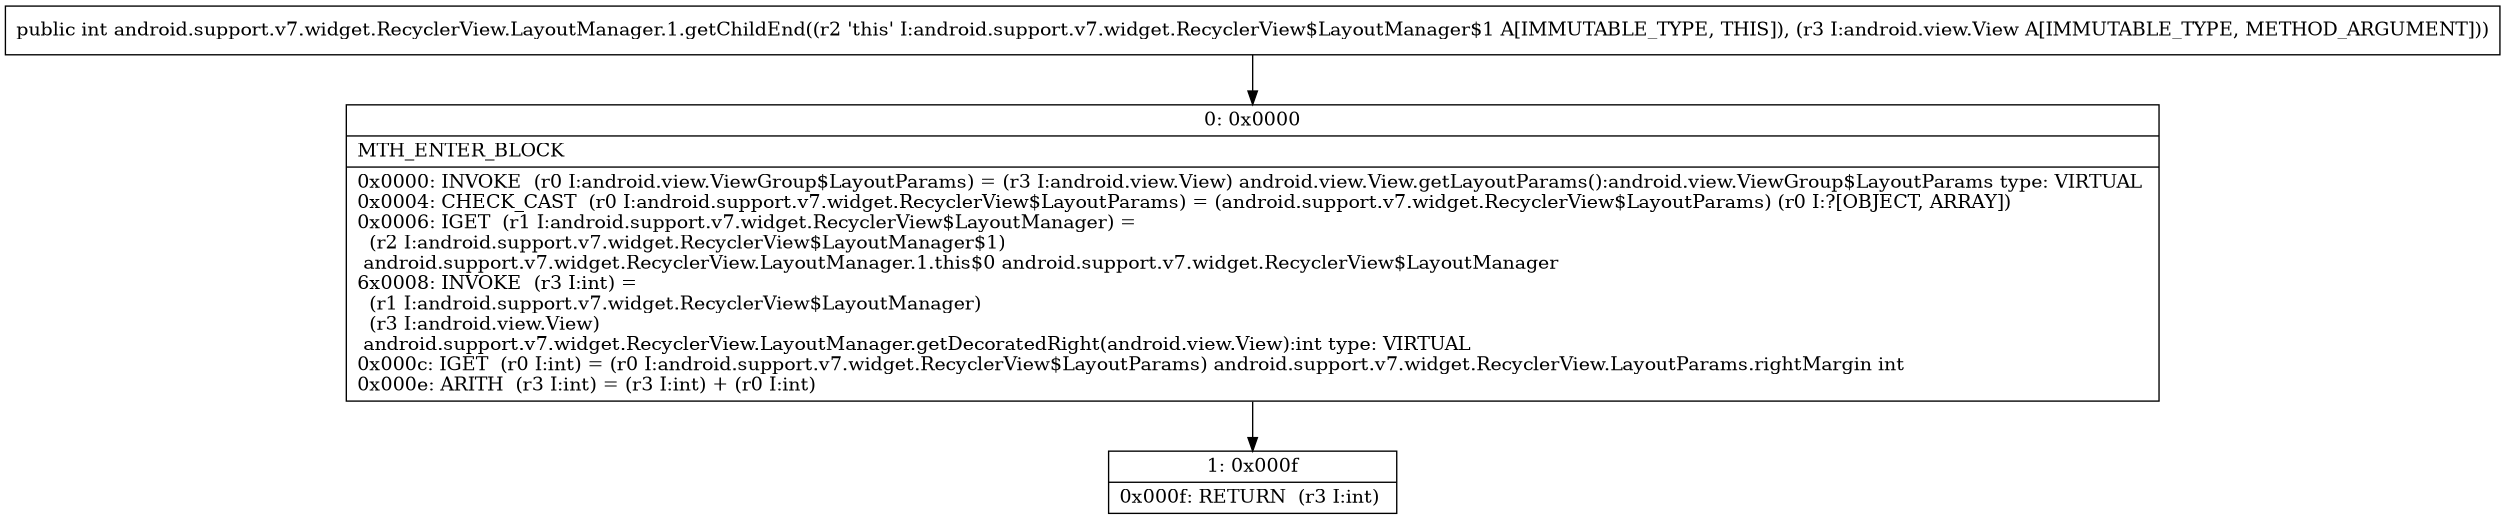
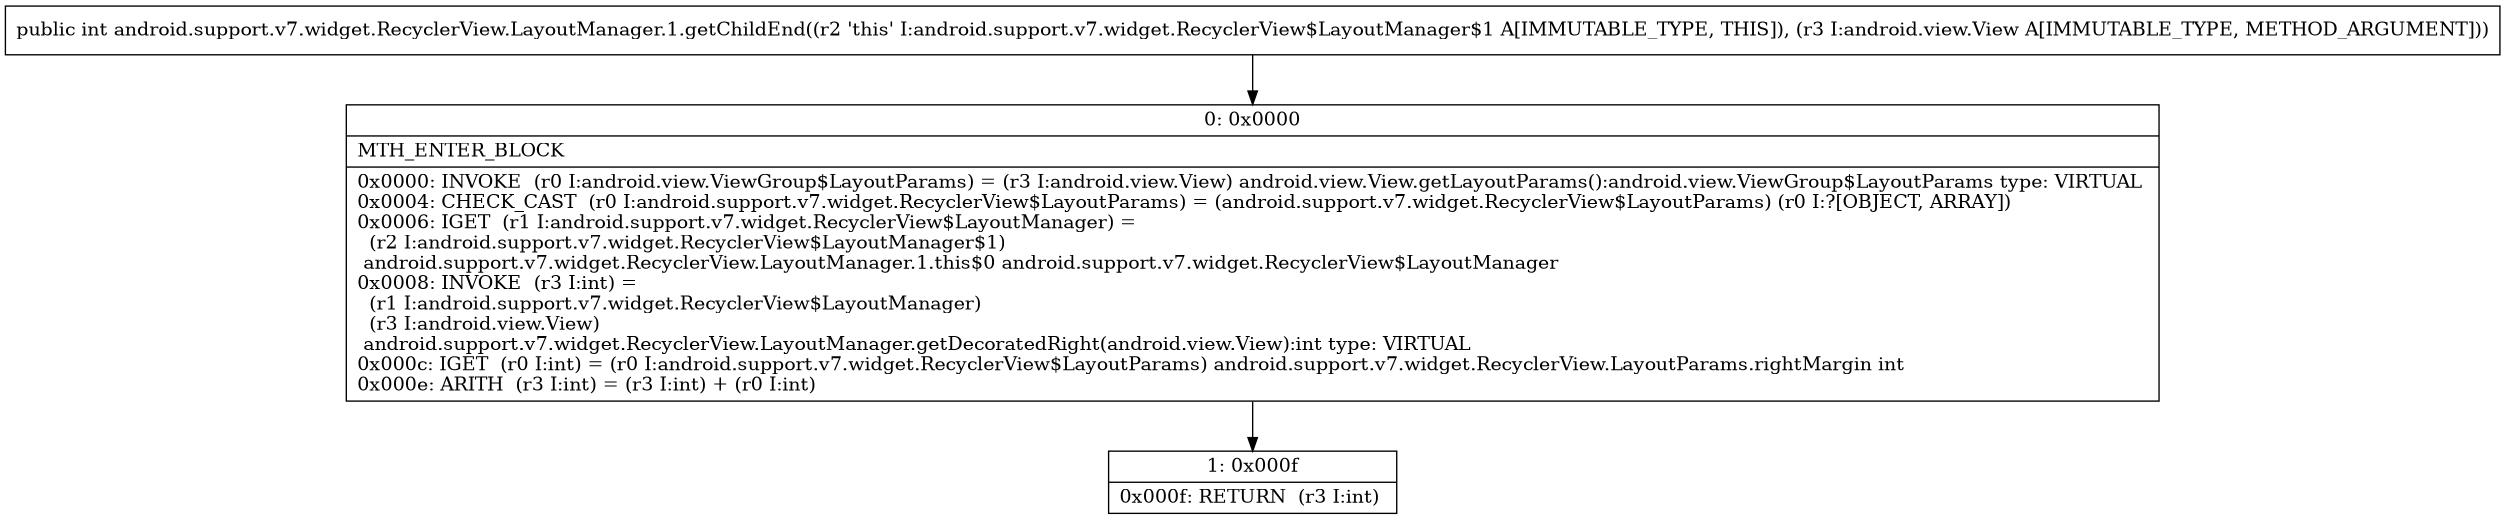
node "0: 0x0000": text "6x0008: INVOKE  (r3 I:int) =" -> "0x0008: INVOKE  (r3 I:int) ="
